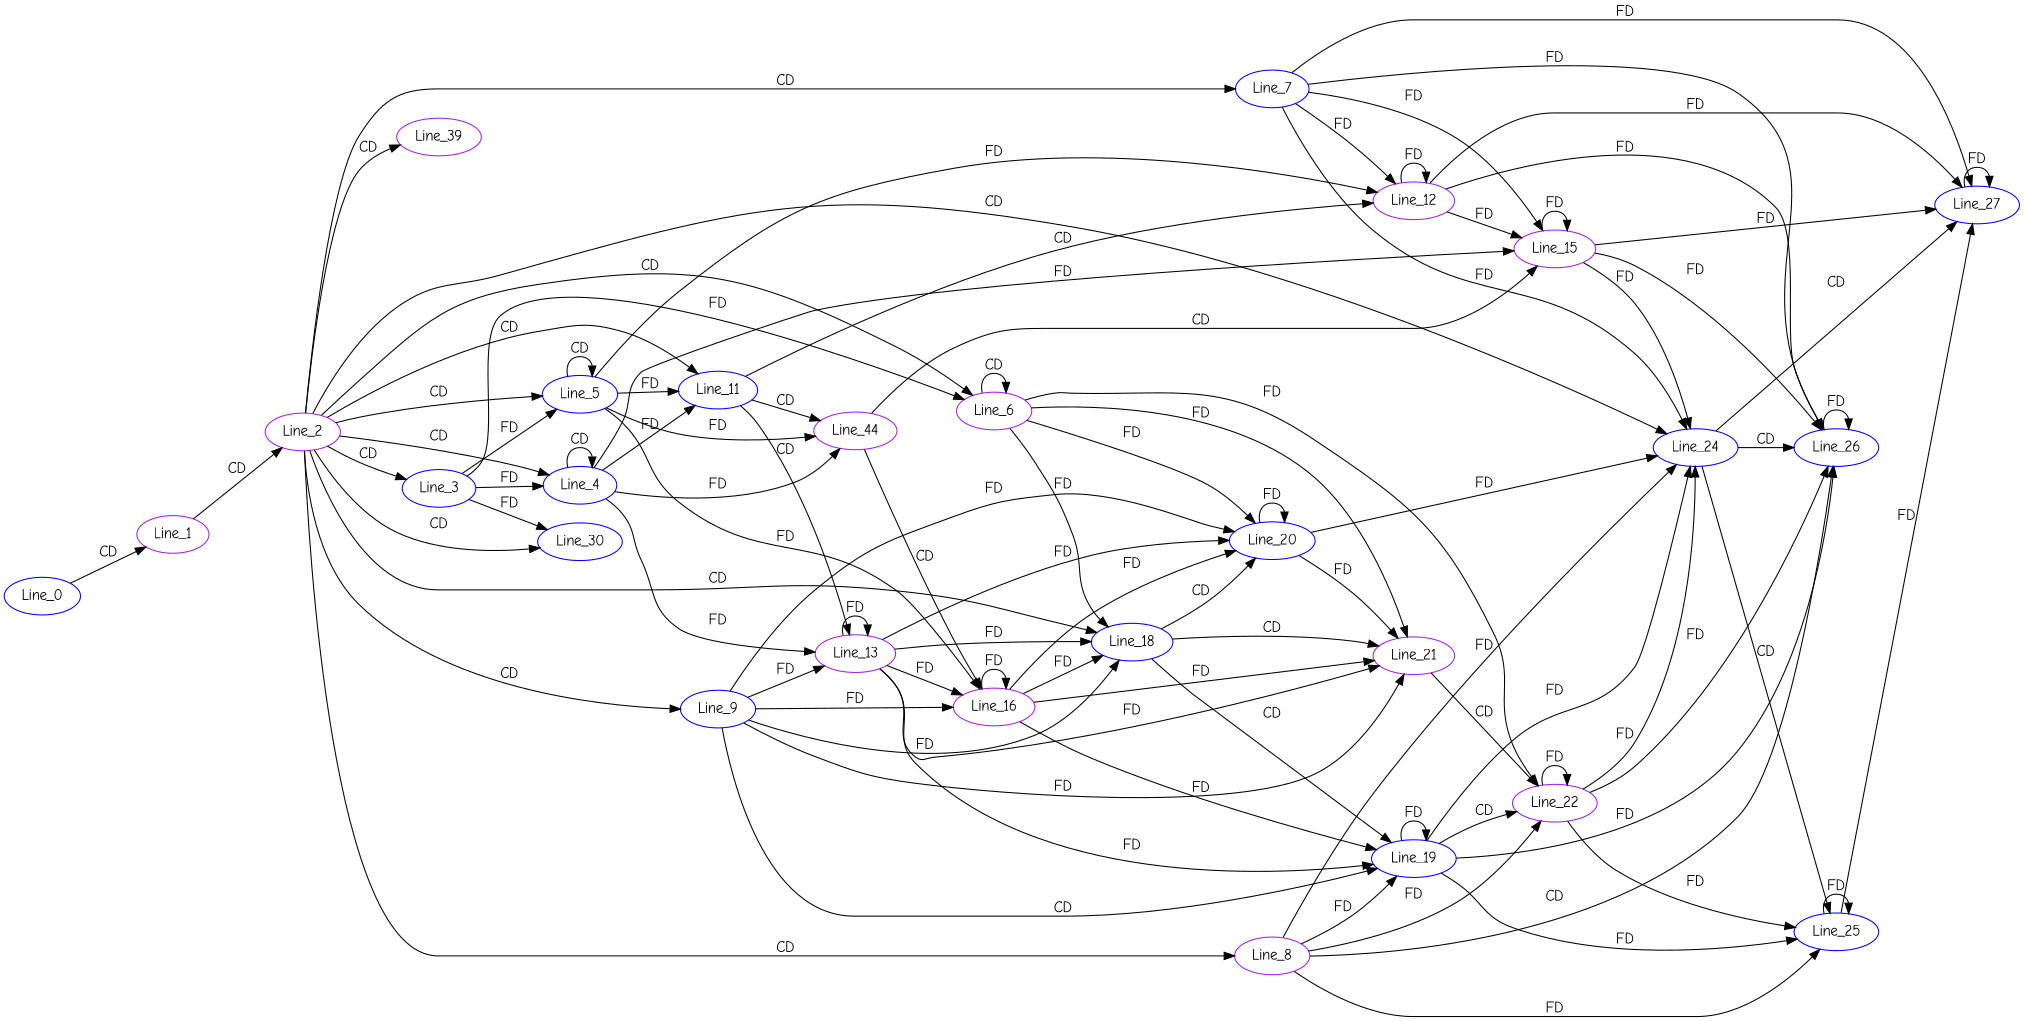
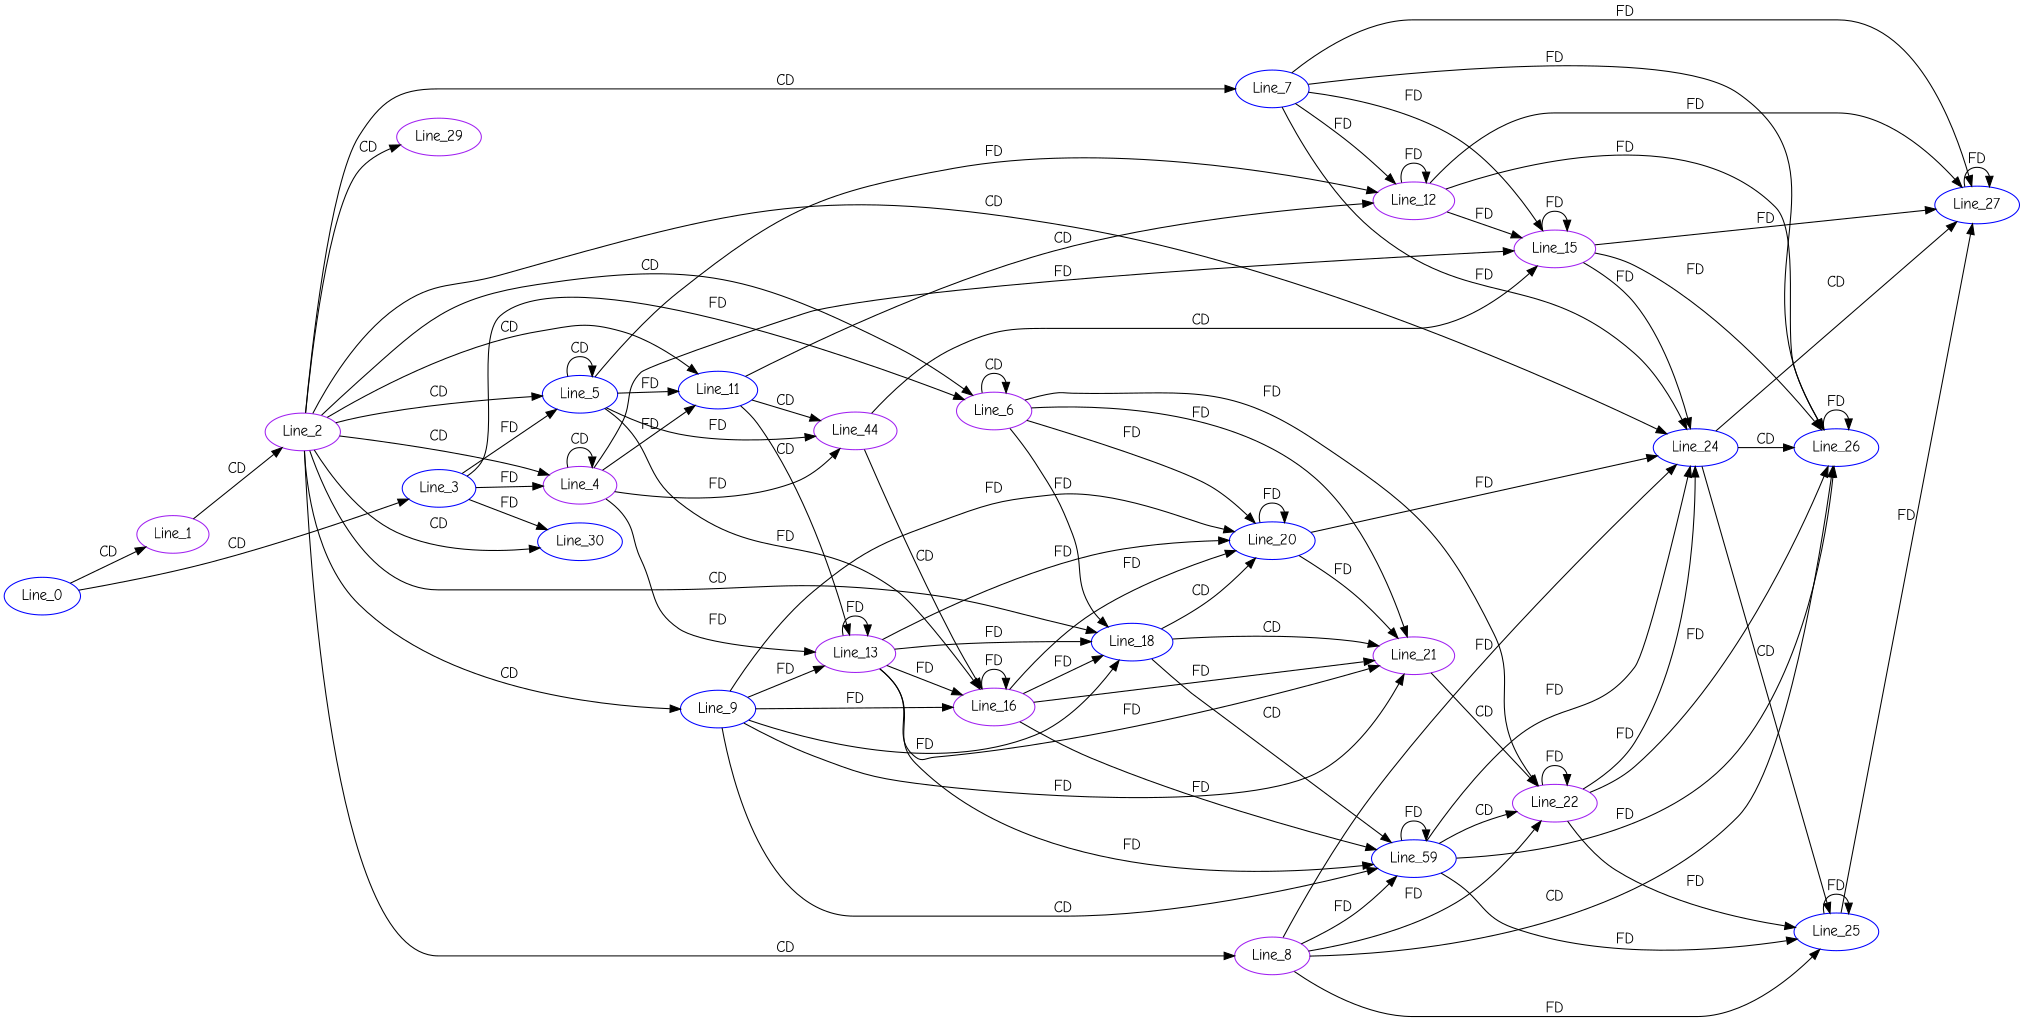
node "Line_39": label "Line_39" -> "Line_29"
edge "Line_2" -> "Line_3": now "Line_0" -> "Line_3"
node "Line_4": color blue -> purple
node "Line_19": label "Line_19" -> "Line_59"
